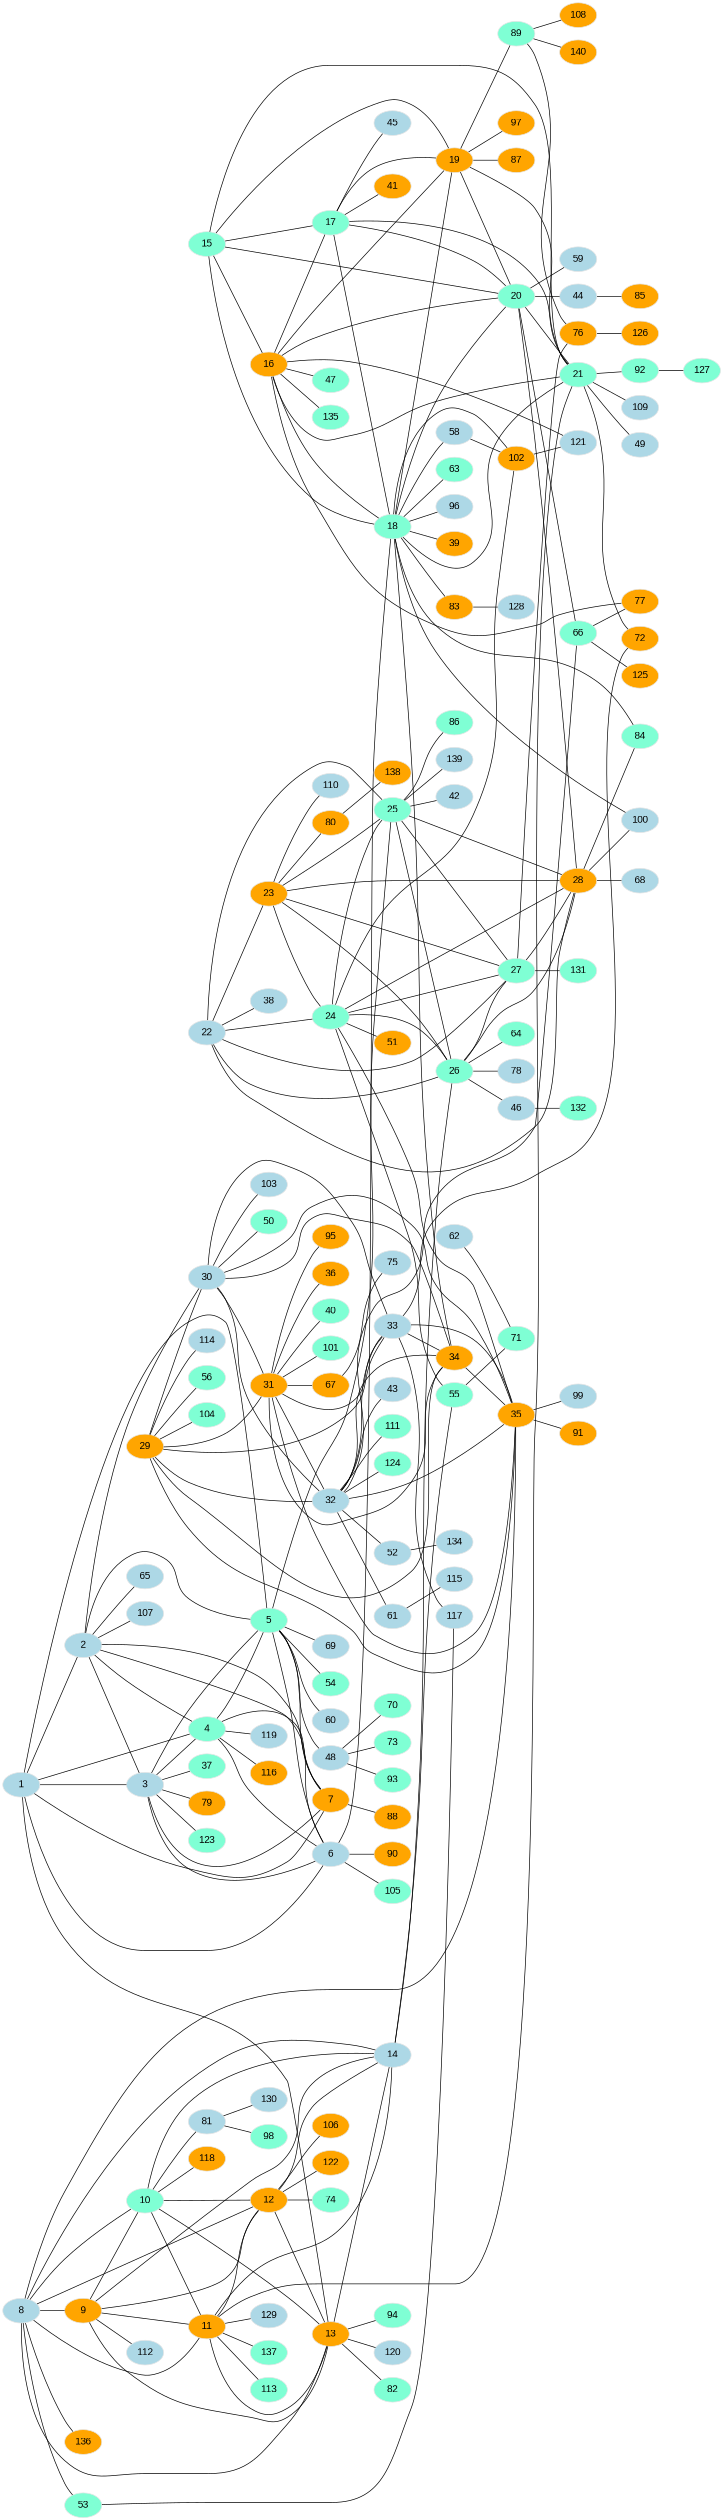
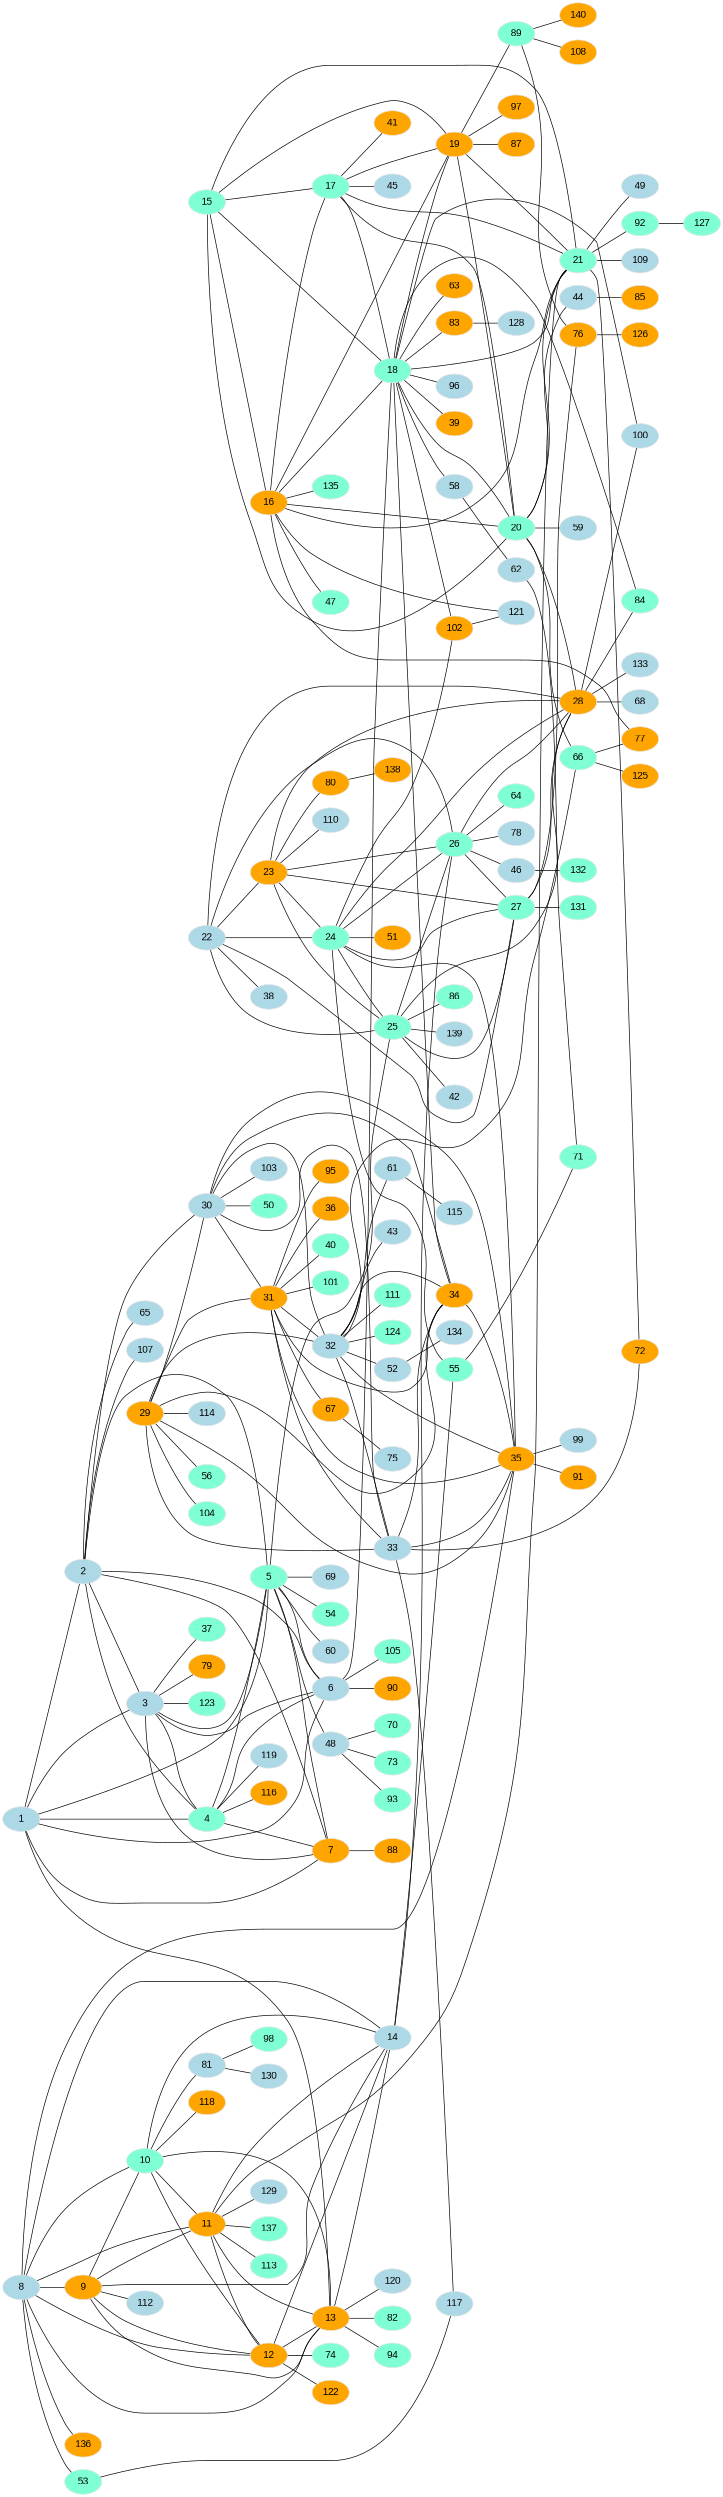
edge "58" -- "102": now "58" -- "62"
node "63": fillcolor aquamarine -> orange
node "133": added
node "106": removed
